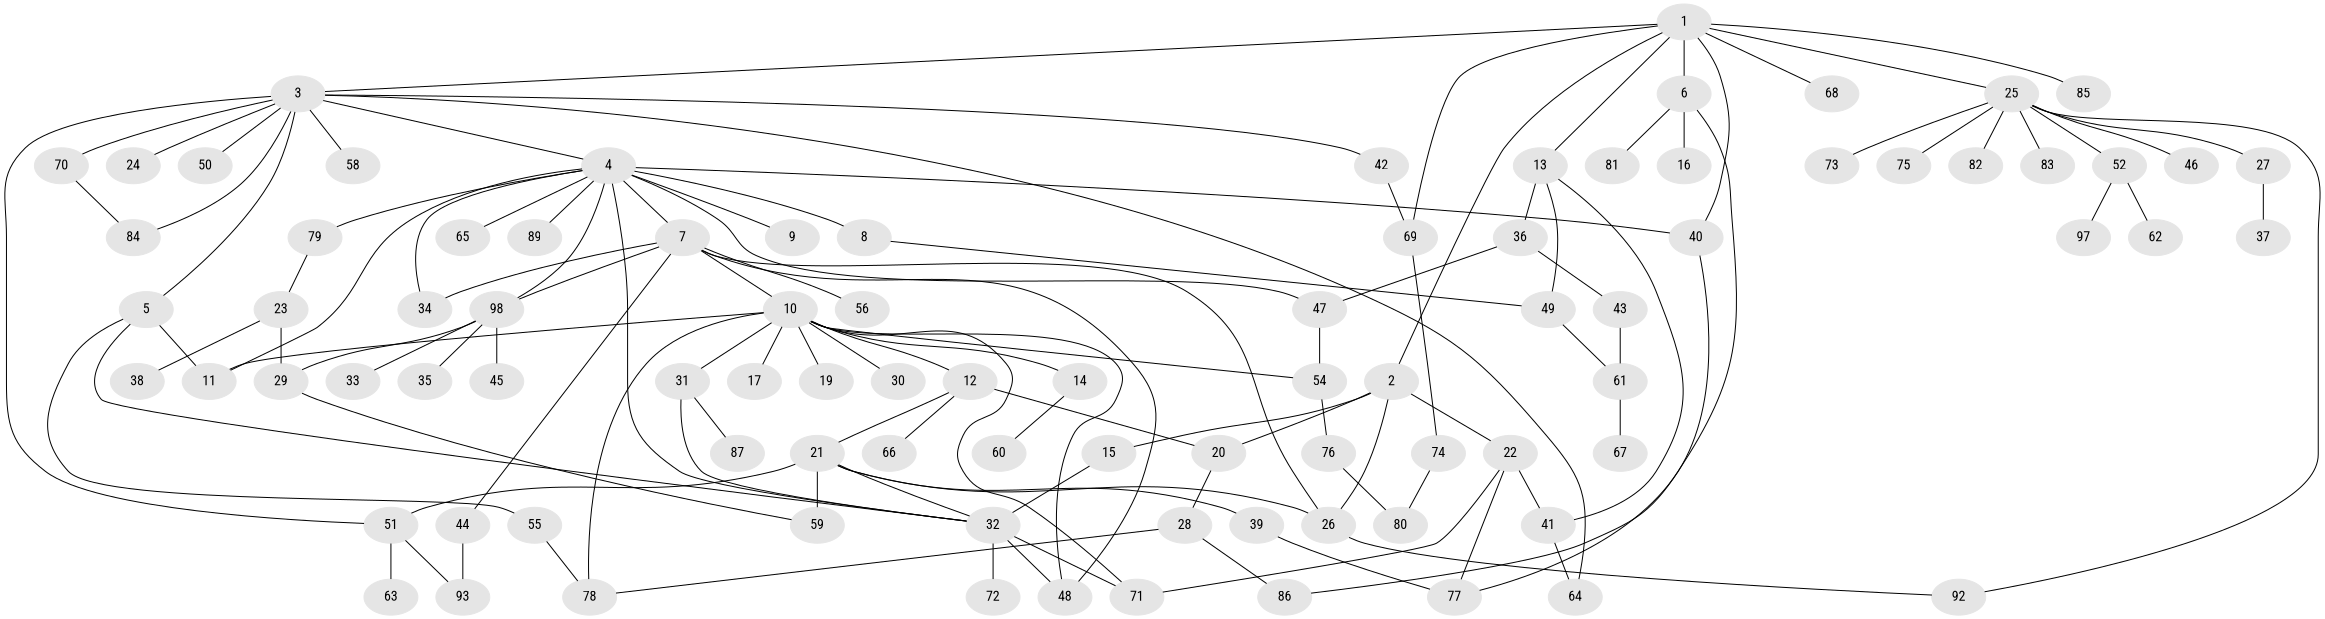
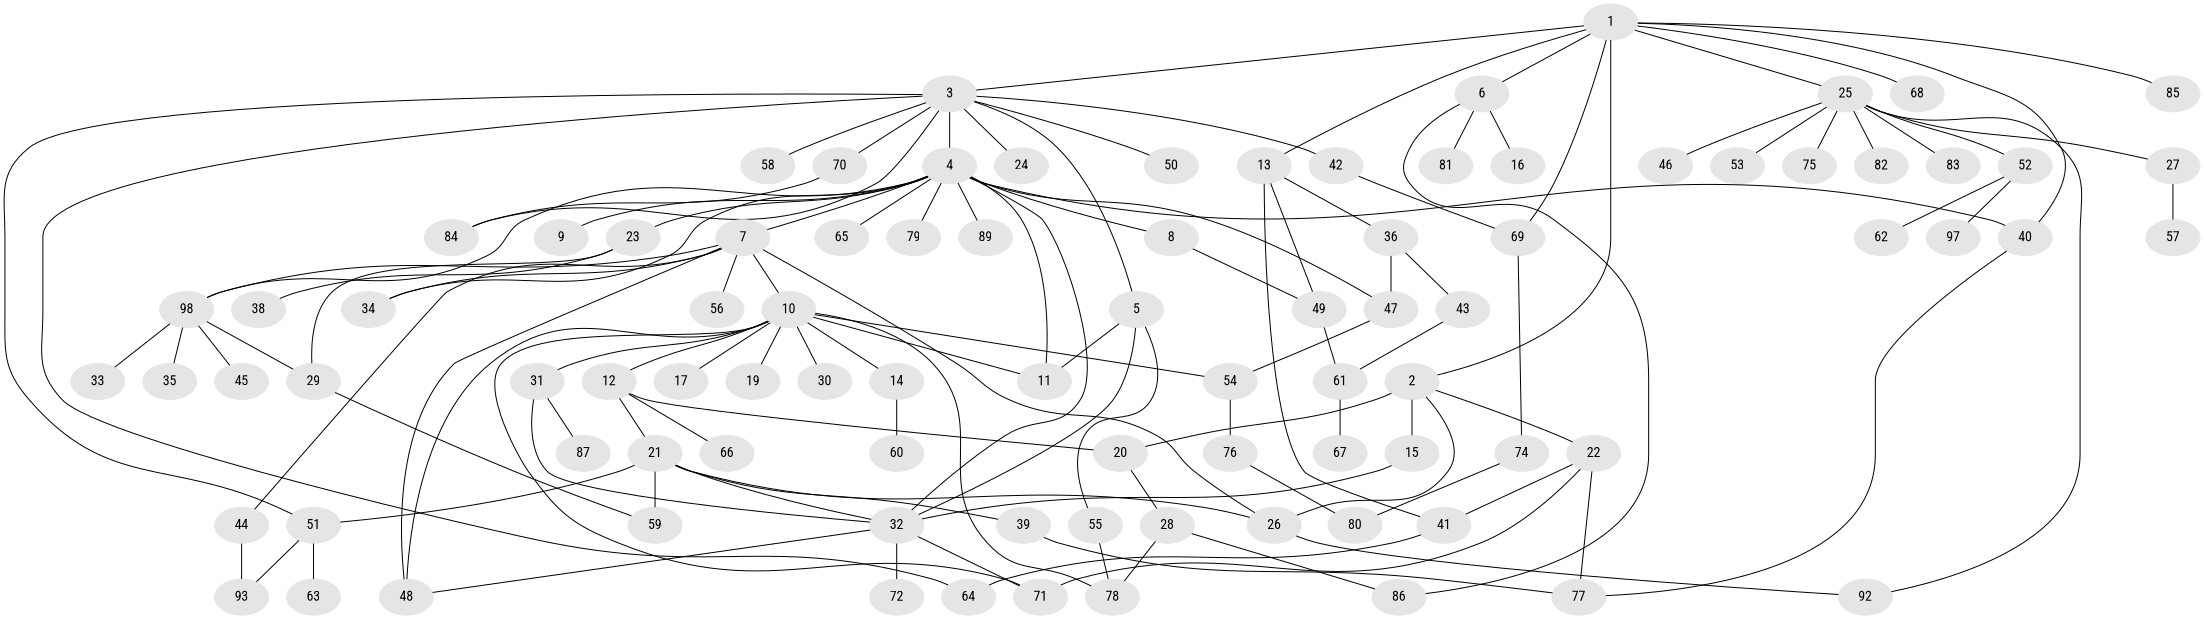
node "73": label "73" -> "53"
node "37": label "37" -> "57"
edge "79" -- "23": now "4" -- "23"
